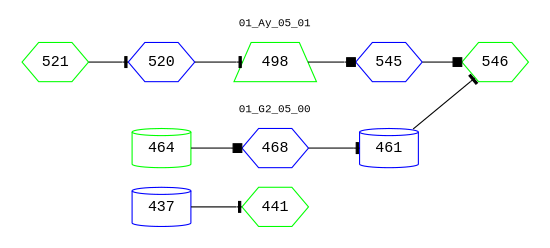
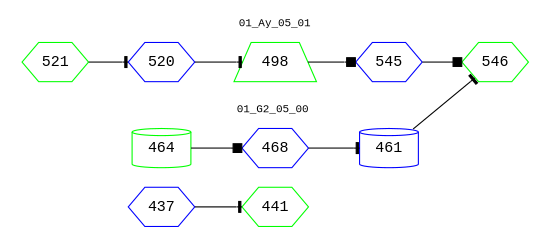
node "437": shape cylinder -> hexagon
